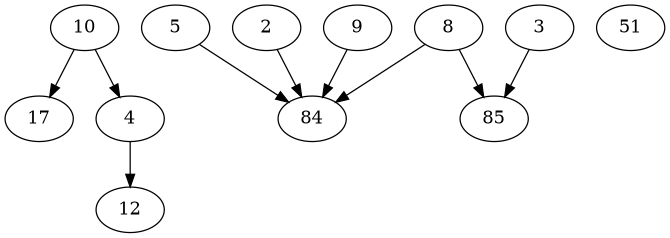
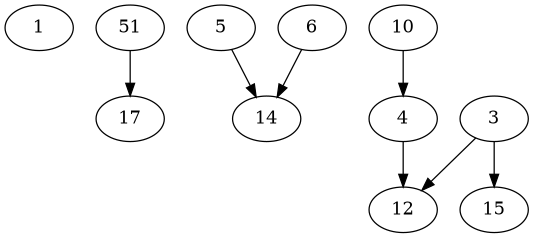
node "1": added
node "2": label "2" -> "6"
node "9": removed
node "8": removed
edge "10" -> "17": now "51" -> "17"
node "84": label "84" -> "14"
node "85": label "85" -> "15"
edge "3" -> "12": added
